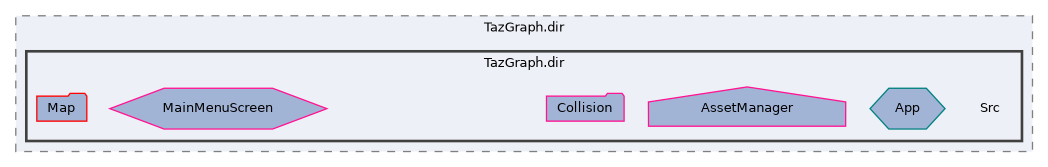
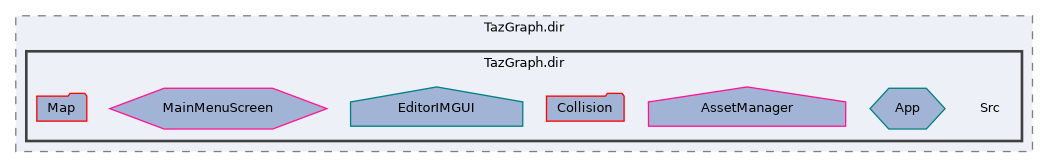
node "EditorIMGUI": added
node "Collision": color deeppink -> red
